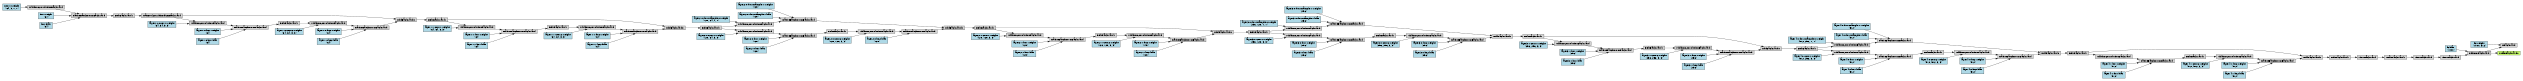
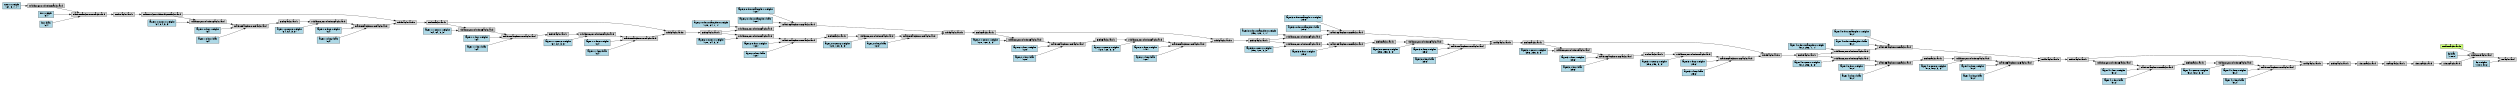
edge "AddmmBackward" -> "MeanBackward0": reversed
node "layer3.0.bn1.bias (256)": removed
